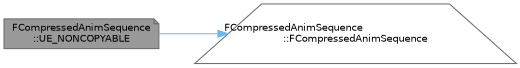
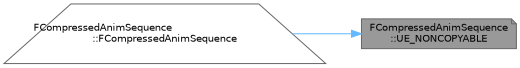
edge "FCompressedAnimSequence ::UE_NONCOPYABLE" -> "FCompressedAnimSequence ::FCompressedAnimSequence": reversed
